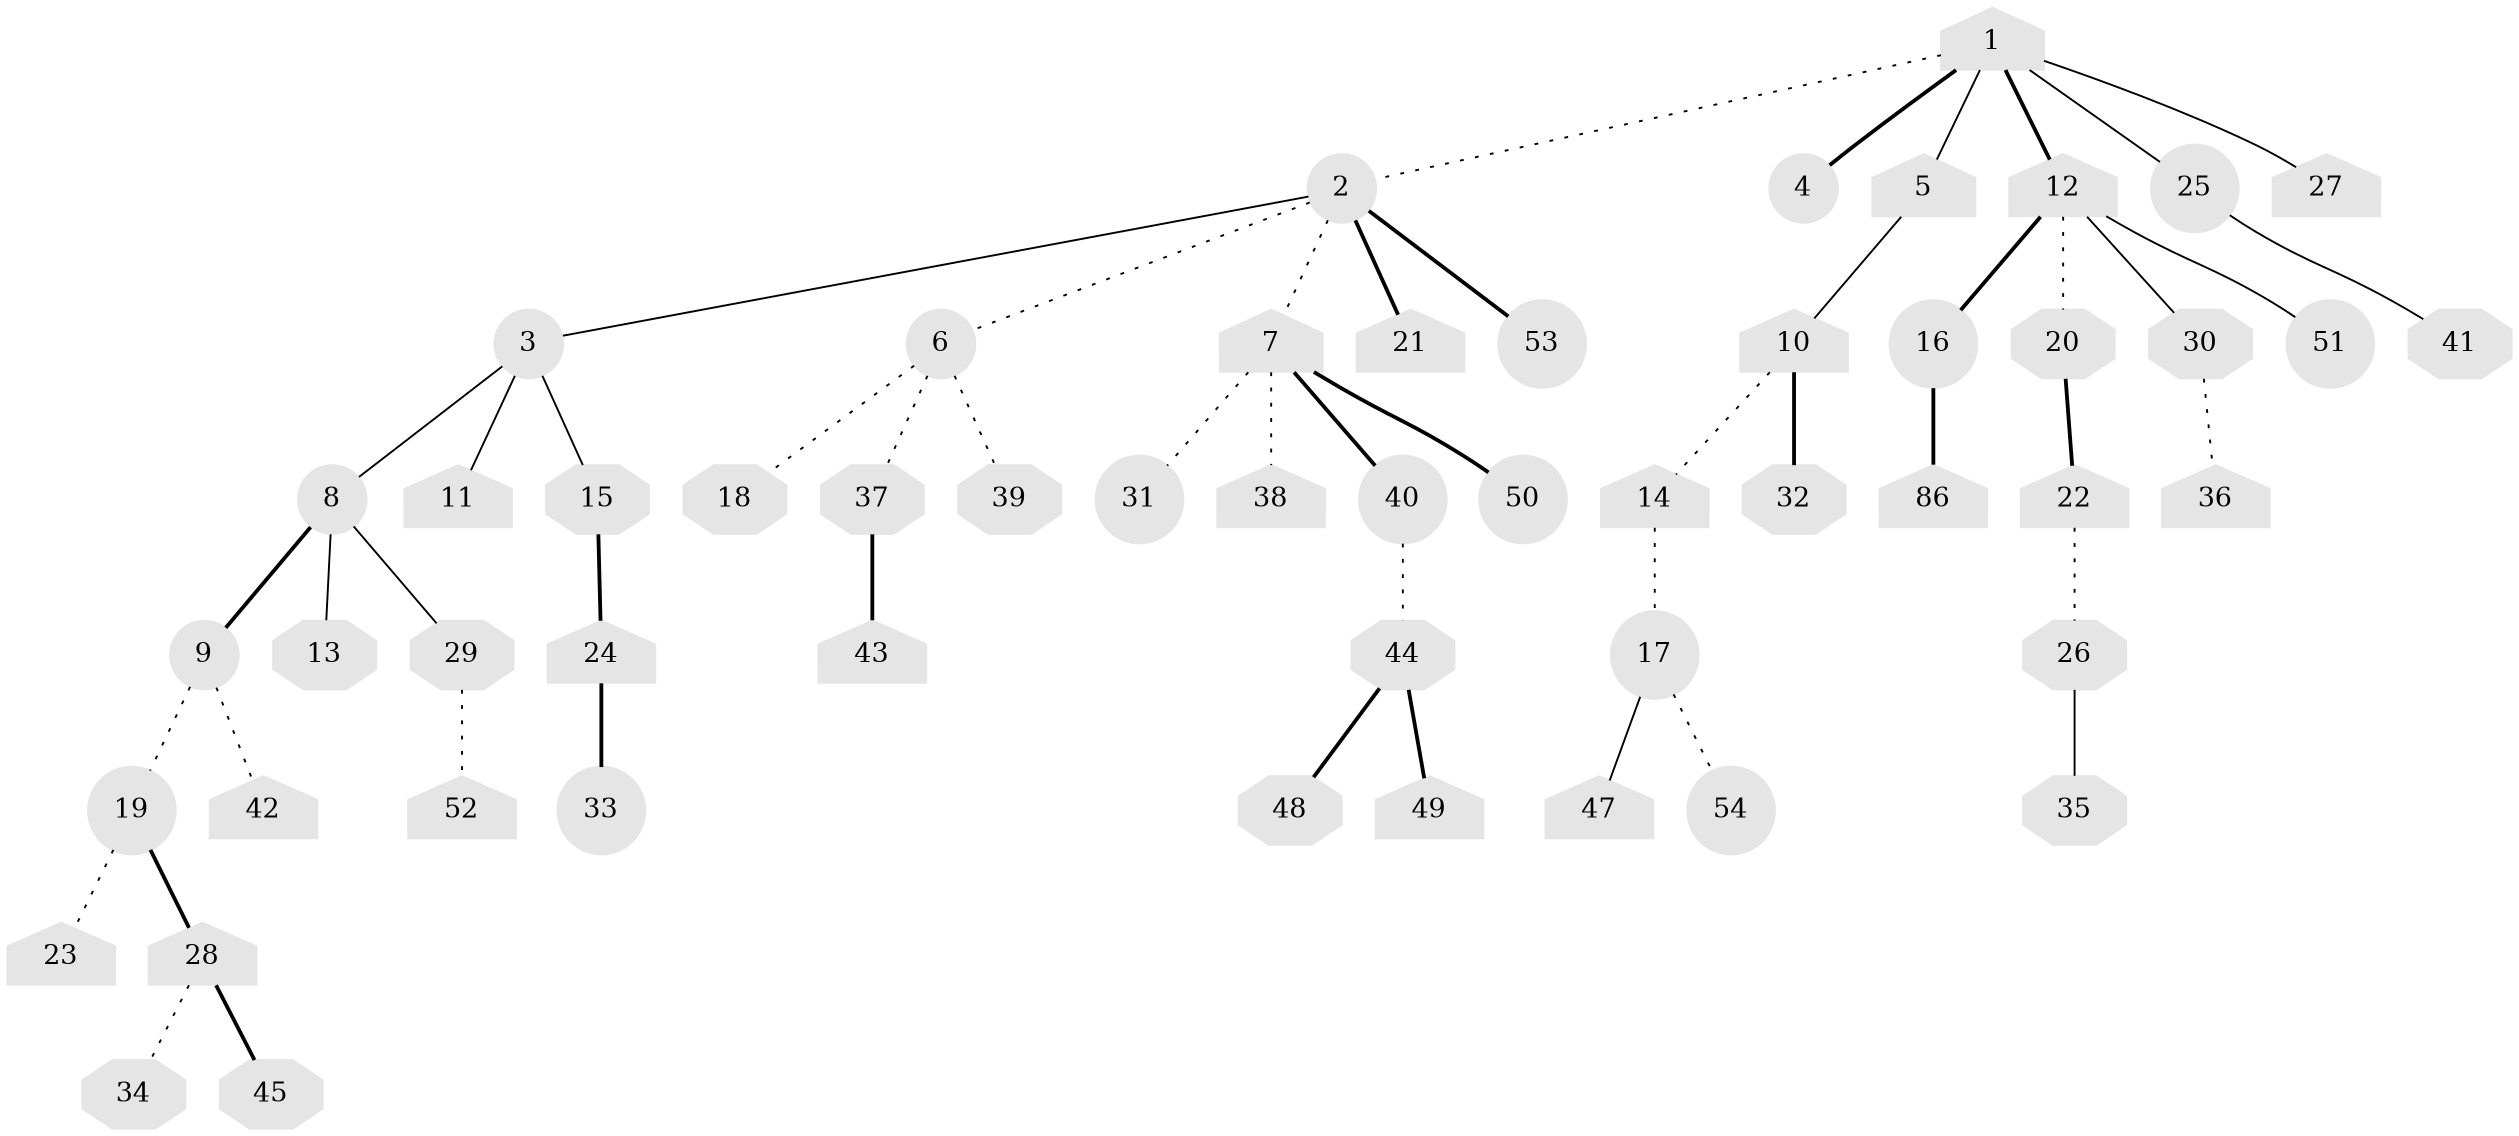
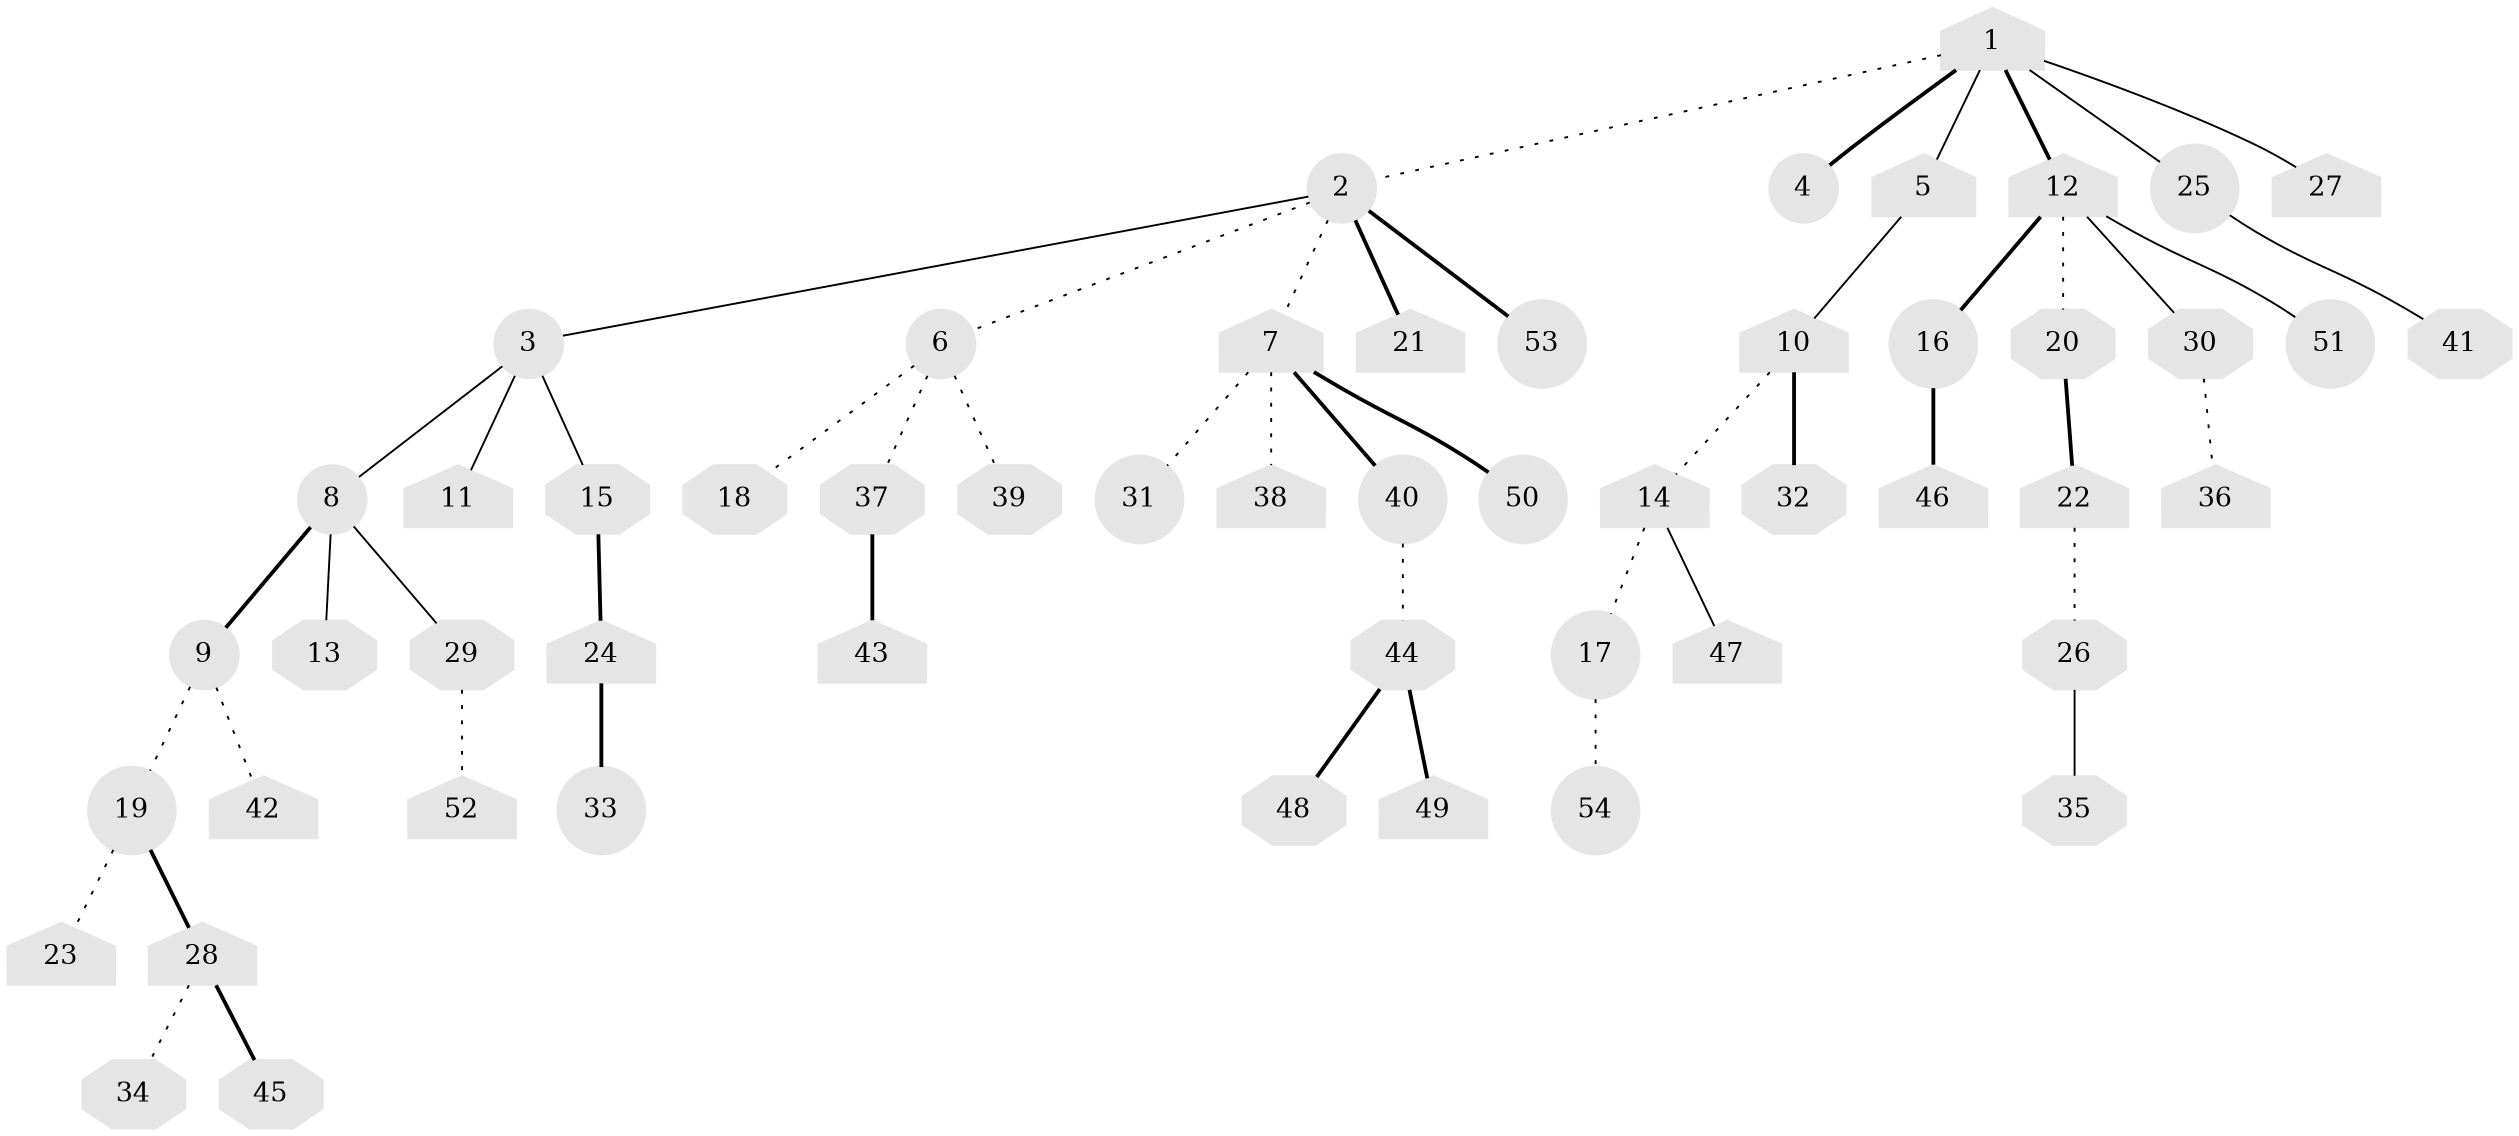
node "86": label "86" -> "46"
edge "17" -- "47": now "14" -- "47"
